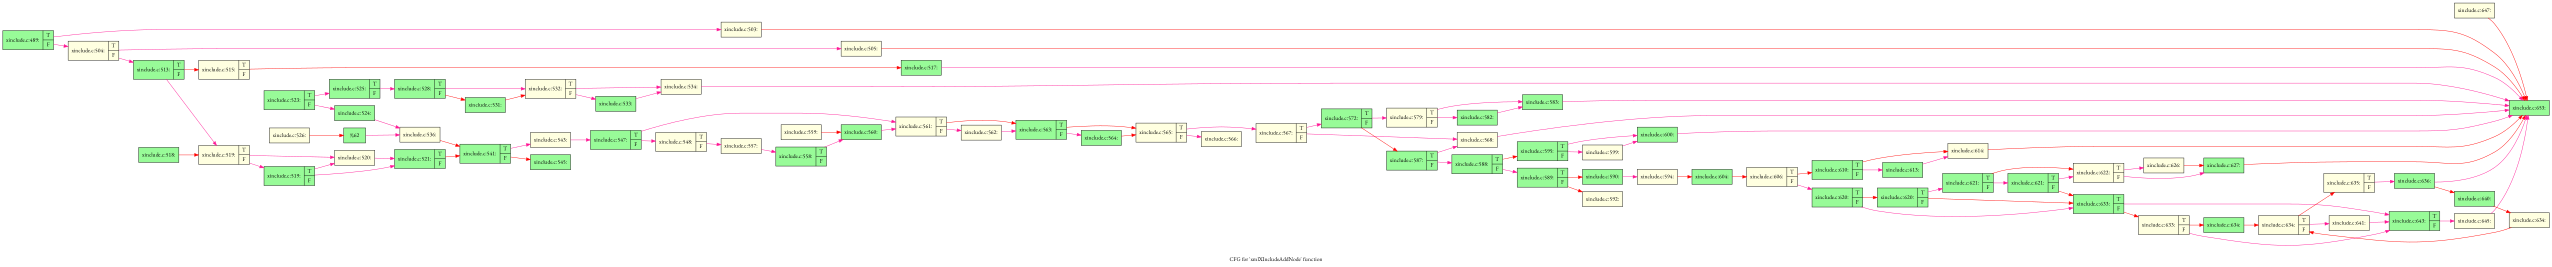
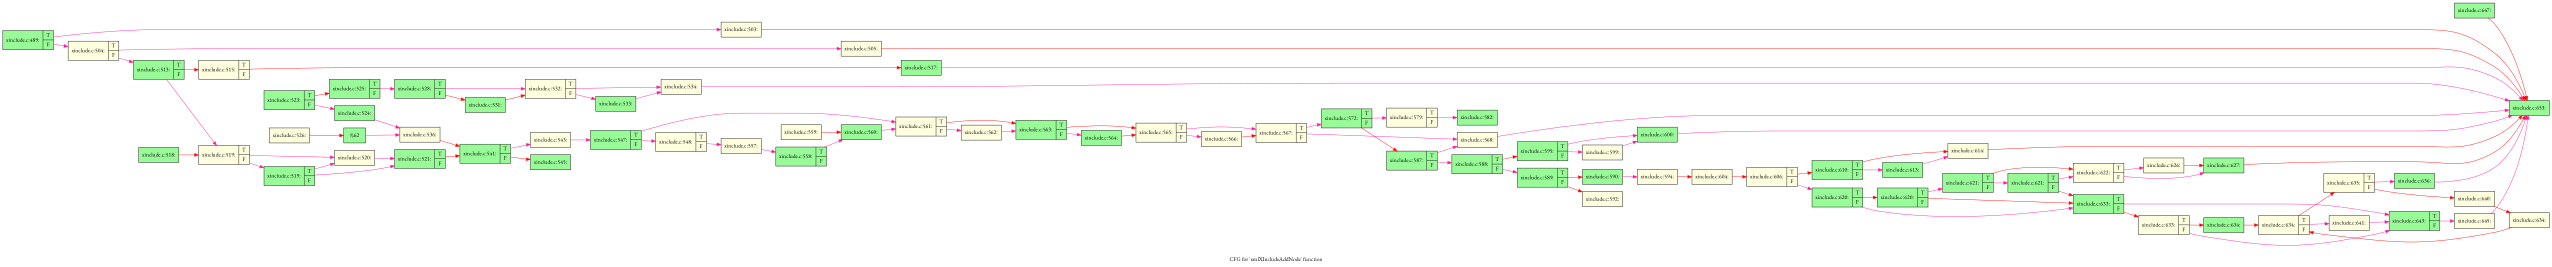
node "xinclude.c:647:": fillcolor lightyellow -> palegreen
edge "xinclude.c:523:" -> "xinclude.c:525:": color deeppink -> red
node "xinclude.c:583:": removed
edge "xinclude.c:566:" -> "xinclude.c:567:": added
node "xinclude.c:604:": fillcolor palegreen -> lightyellow
edge "xinclude.c:636:" -> "xinclude.c:640:": now "xinclude.c:635:" -> "xinclude.c:640:"
node "xinclude.c:640:": fillcolor palegreen -> lightyellow
